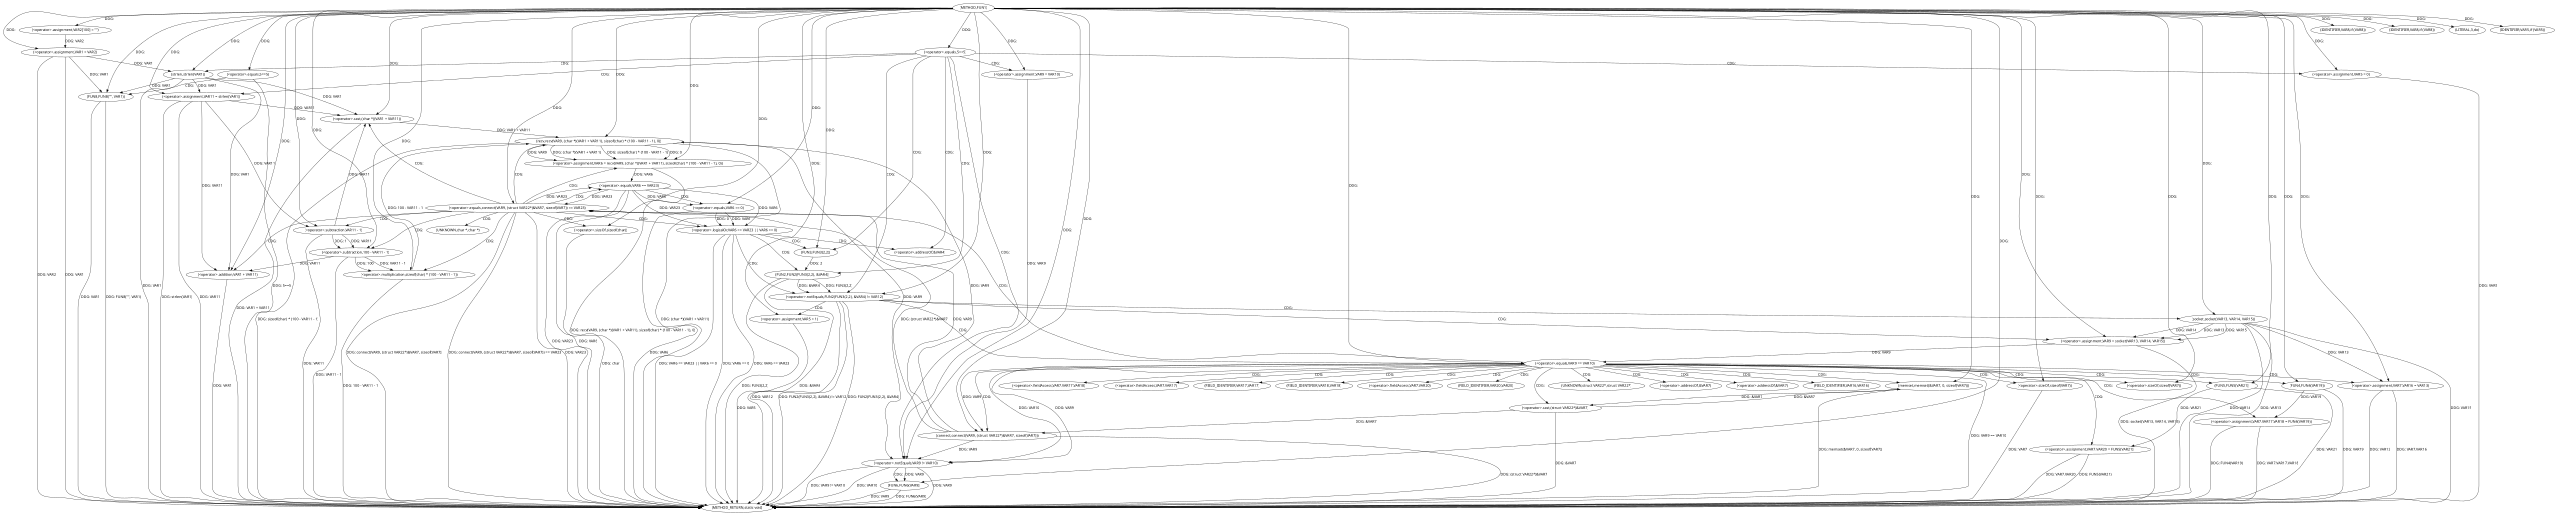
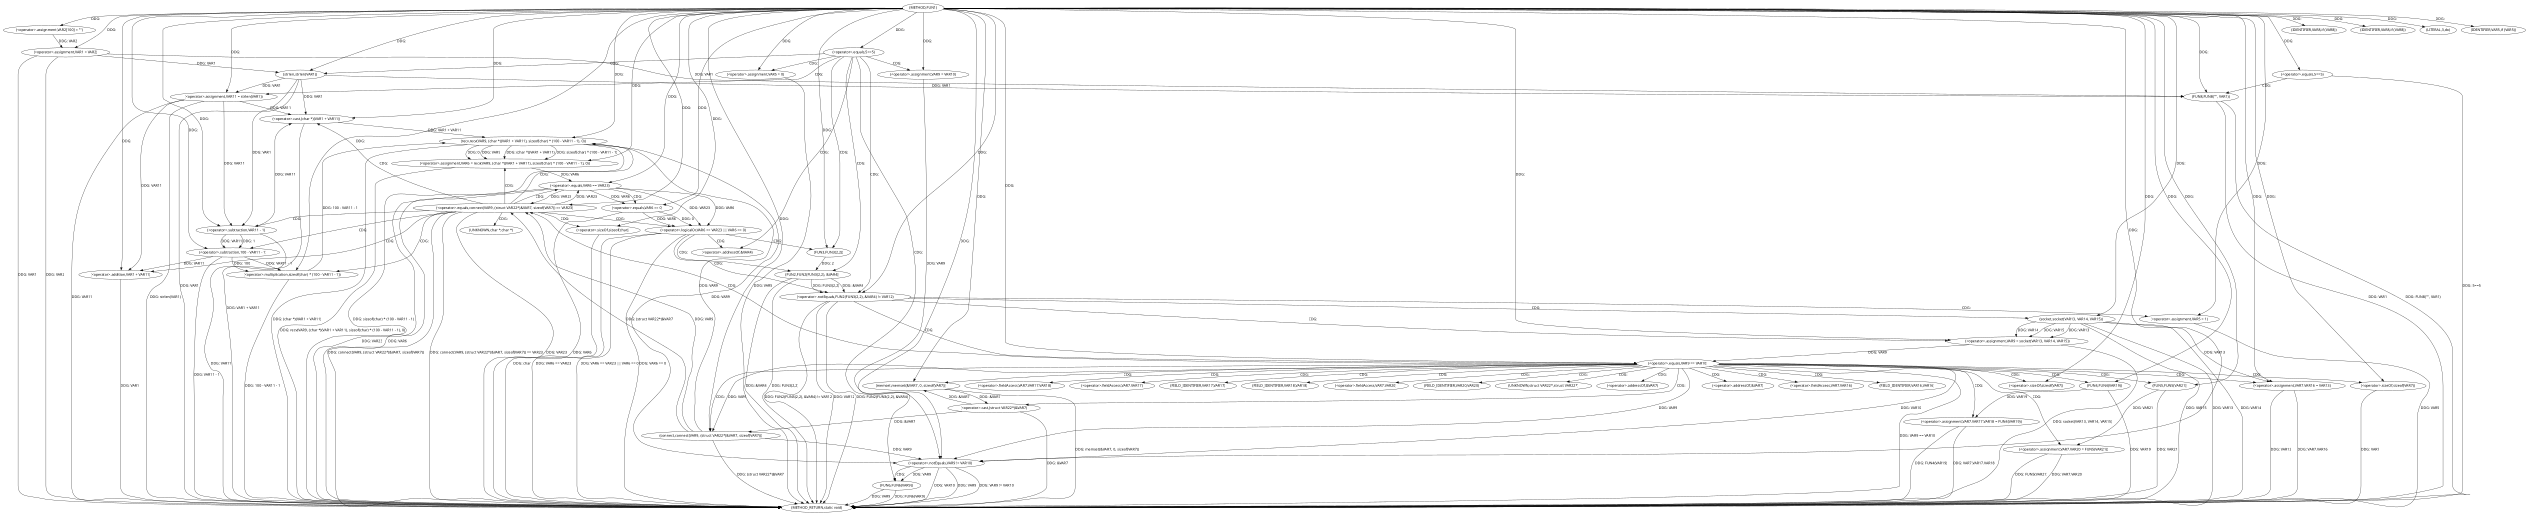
edge "(METHOD,FUN1)" -> "(<operator>.equals,VAR6 == VAR23)": added, label "DDG:"
edge "(strlen,strlen(VAR1))" -> "(<operator>.addition,VAR1 + VAR11)": now "(strlen,strlen(VAR1))" -> "(<operator>.subtraction,VAR11 - 1)"
node "(<operator>.fieldAccess,VAR7.VAR16)": added
